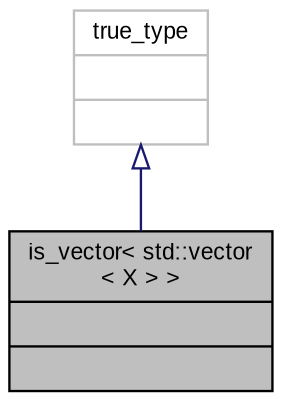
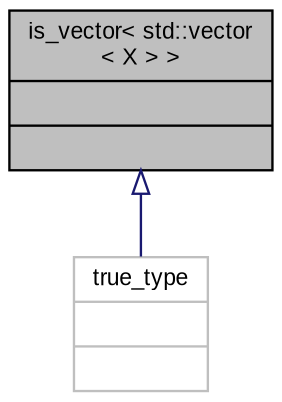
edge "is_vector< std::vector" -> "true_type": reversed
